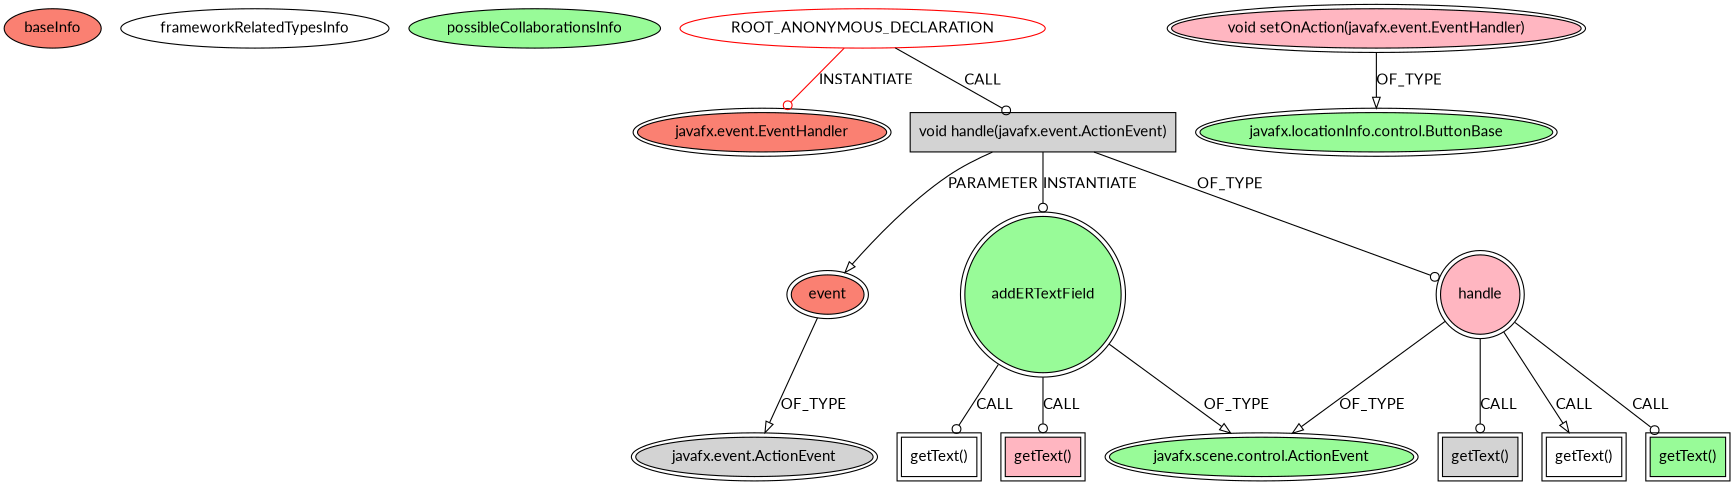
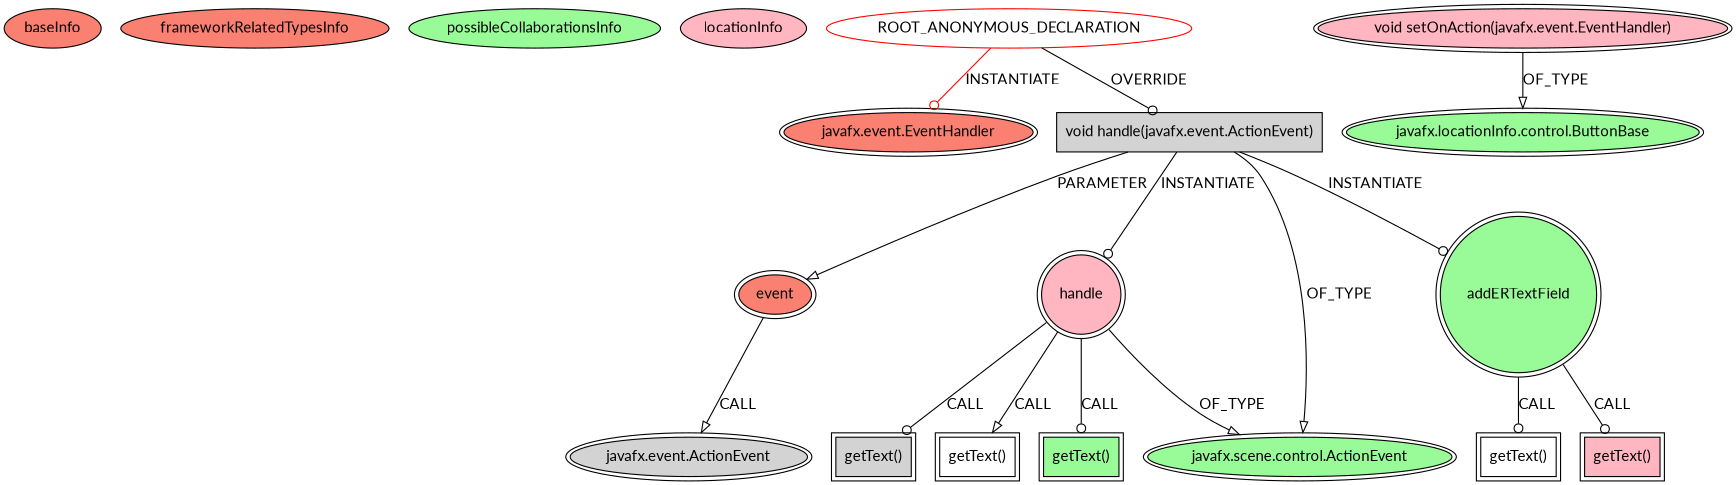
node "frameworkRelatedTypesInfo": fillcolor white -> salmon
node "locationInfo": added
edge "ROOT_ANONYMOUS_DECLARATION" -> "void handle(javafx.event.ActionEvent)": label "CALL" -> "OVERRIDE"
edge "void handle(javafx.event.ActionEvent)" -> "handle": label "OF_TYPE" -> "INSTANTIATE"
edge "addERTextField" -> "javafx.scene.control.ActionEvent": now "void handle(javafx.event.ActionEvent)" -> "javafx.scene.control.ActionEvent"
edge "event" -> "javafx.event.ActionEvent": label "OF_TYPE" -> "CALL"
